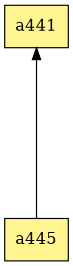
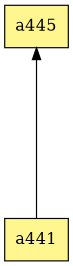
edge "a445" -> "a441": reversed
